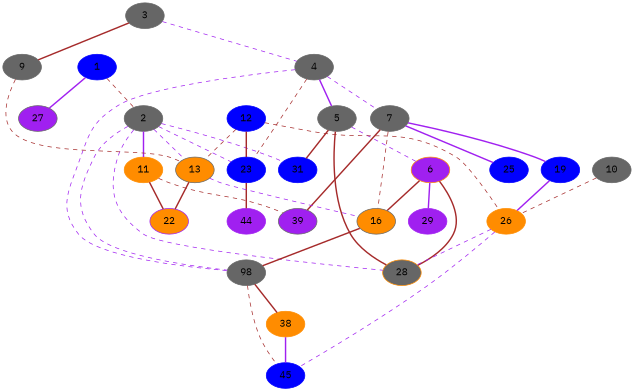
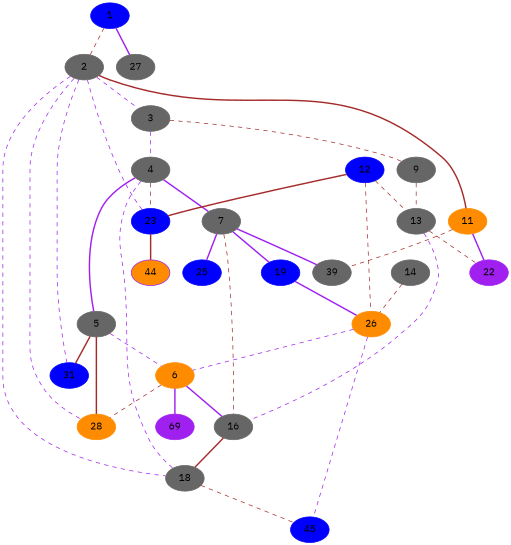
edge "3" -- "9": style bold -> dashed
edge "4" -- "7": style dashed -> bold
node "27": fillcolor purple -> gray40
edge "2" -- "11": color purple -> brown
edge "2" -- "13": now "2" -- "3"
node "13": fillcolor darkorange -> gray40
edge "7" -- "39": color brown -> purple
node "6": fillcolor purple -> darkorange
node "10": label "10" -> "14"
edge "11" -- "22": color brown -> purple
edge "13" -- "22": style bold -> dashed
edge "6" -- "16": color brown -> purple
node "22": fillcolor darkorange -> purple
node "44": fillcolor purple -> darkorange
node "39": fillcolor purple -> gray40
node "16": fillcolor darkorange -> gray40
node "29": label "29" -> "69"
edge "6" -- "28": style bold -> dashed
edge "26" -- "28": now "26" -- "6"
node "98": label "98" -> "18"
node "28": fillcolor gray40 -> darkorange
node "38": removed
